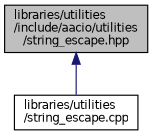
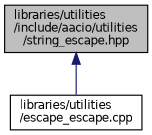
node "libraries/utilities /string_escape.cpp": label "libraries/utilities /string_escape.cpp" -> "libraries/utilities /escape_escape.cpp"
